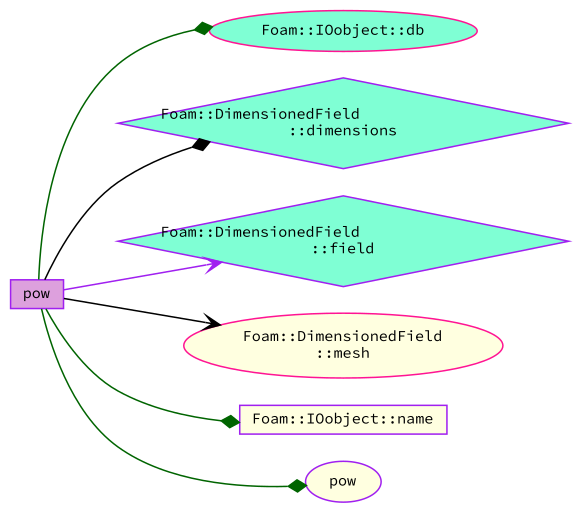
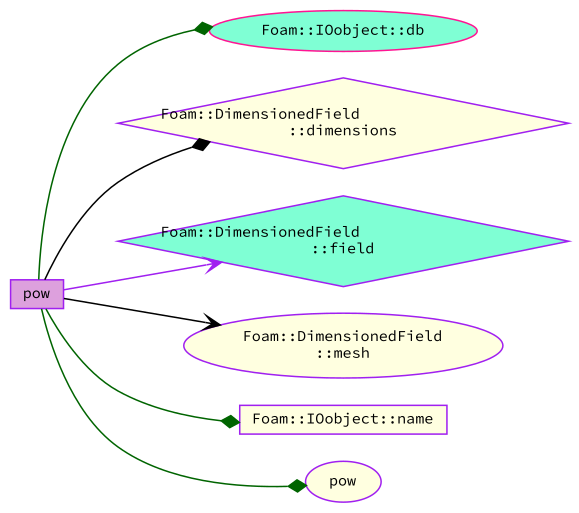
node "Foam::DimensionedField ::dimensions": fillcolor aquamarine -> lightyellow
node "Foam::DimensionedField ::mesh": color deeppink -> purple
